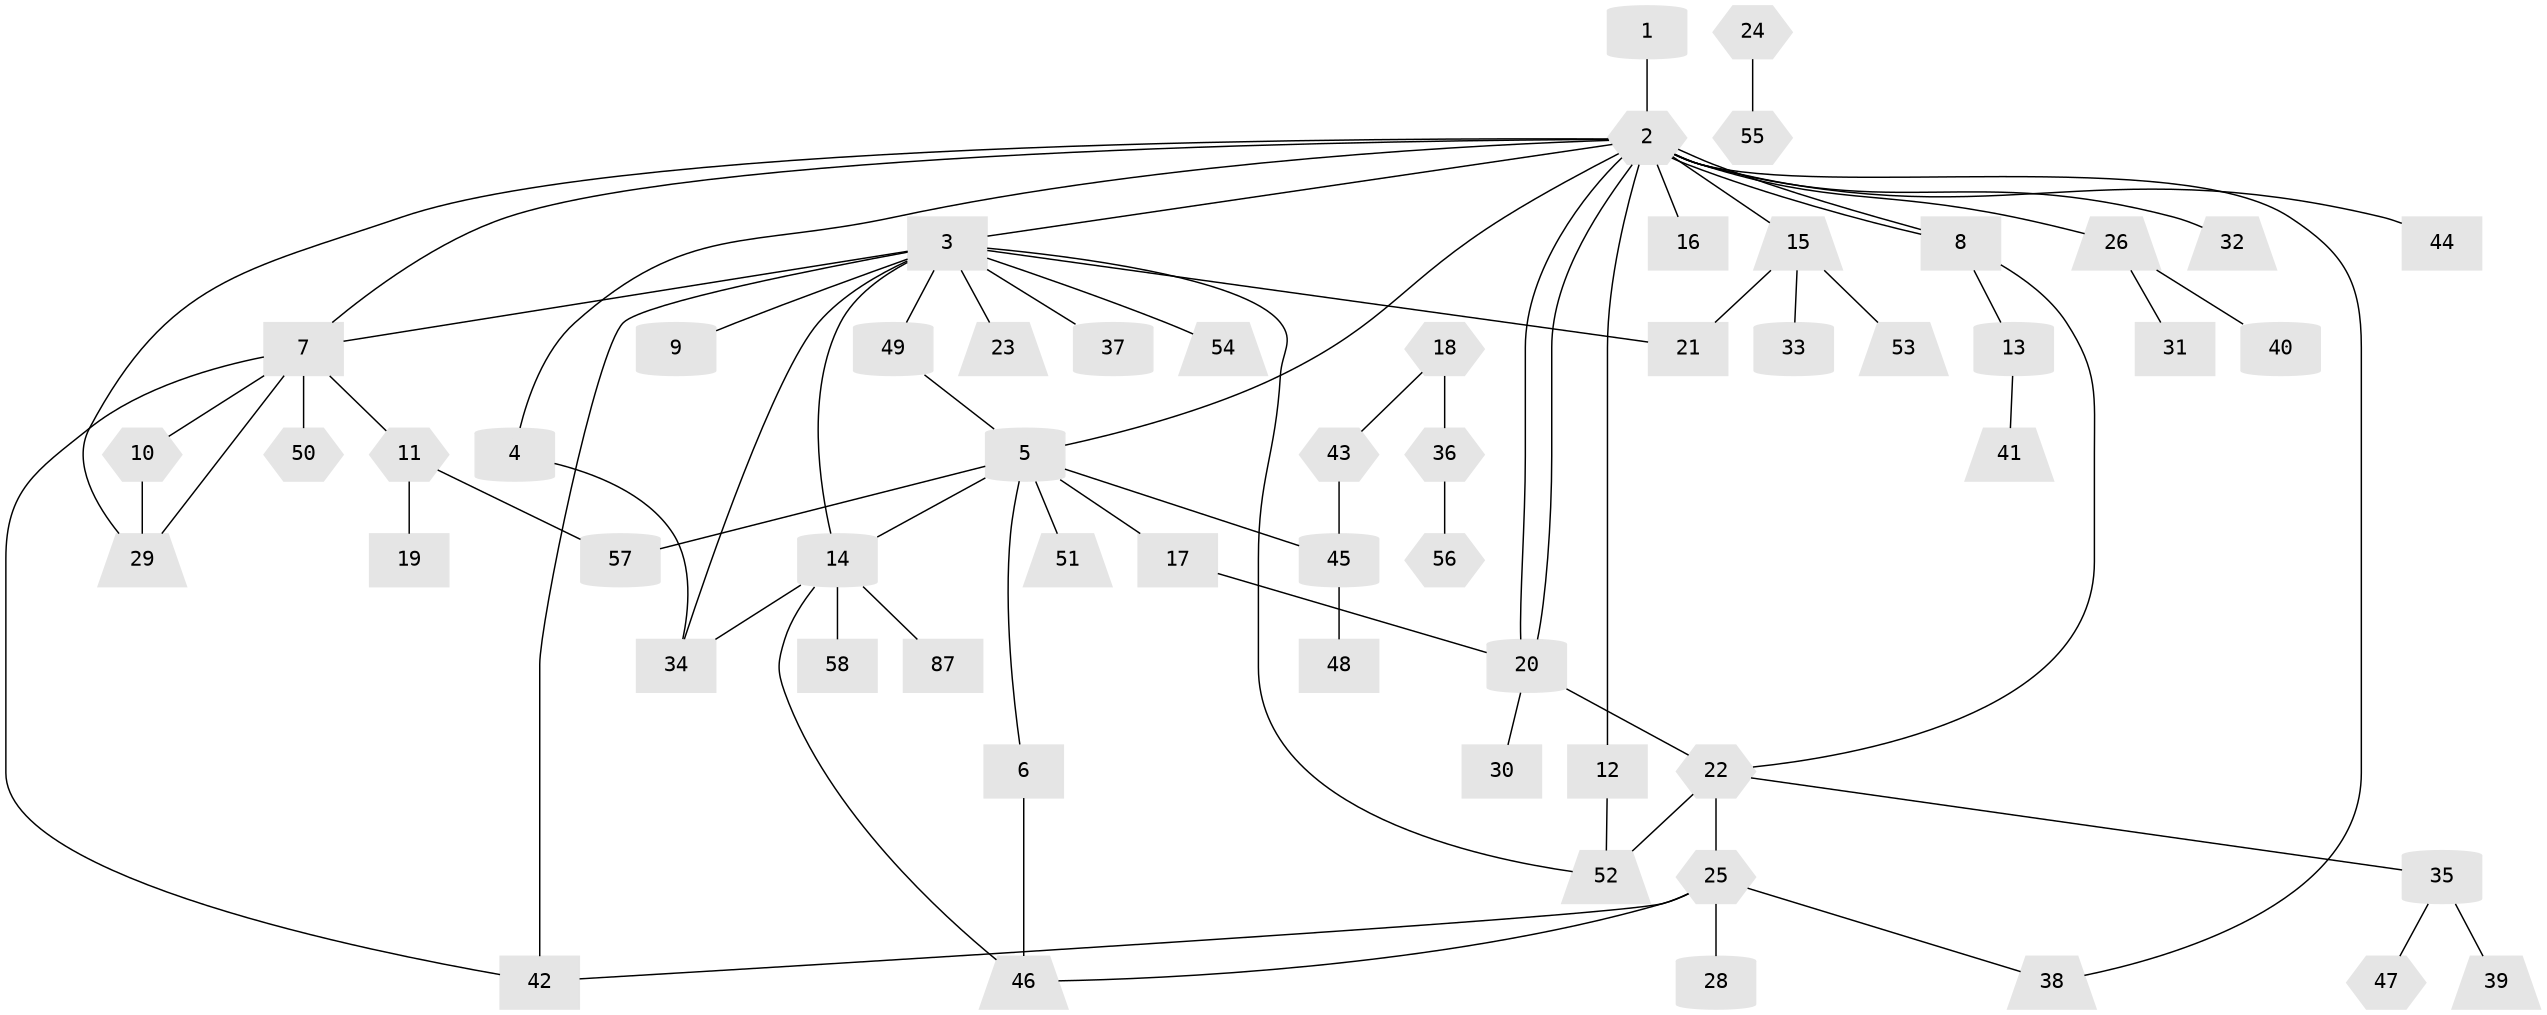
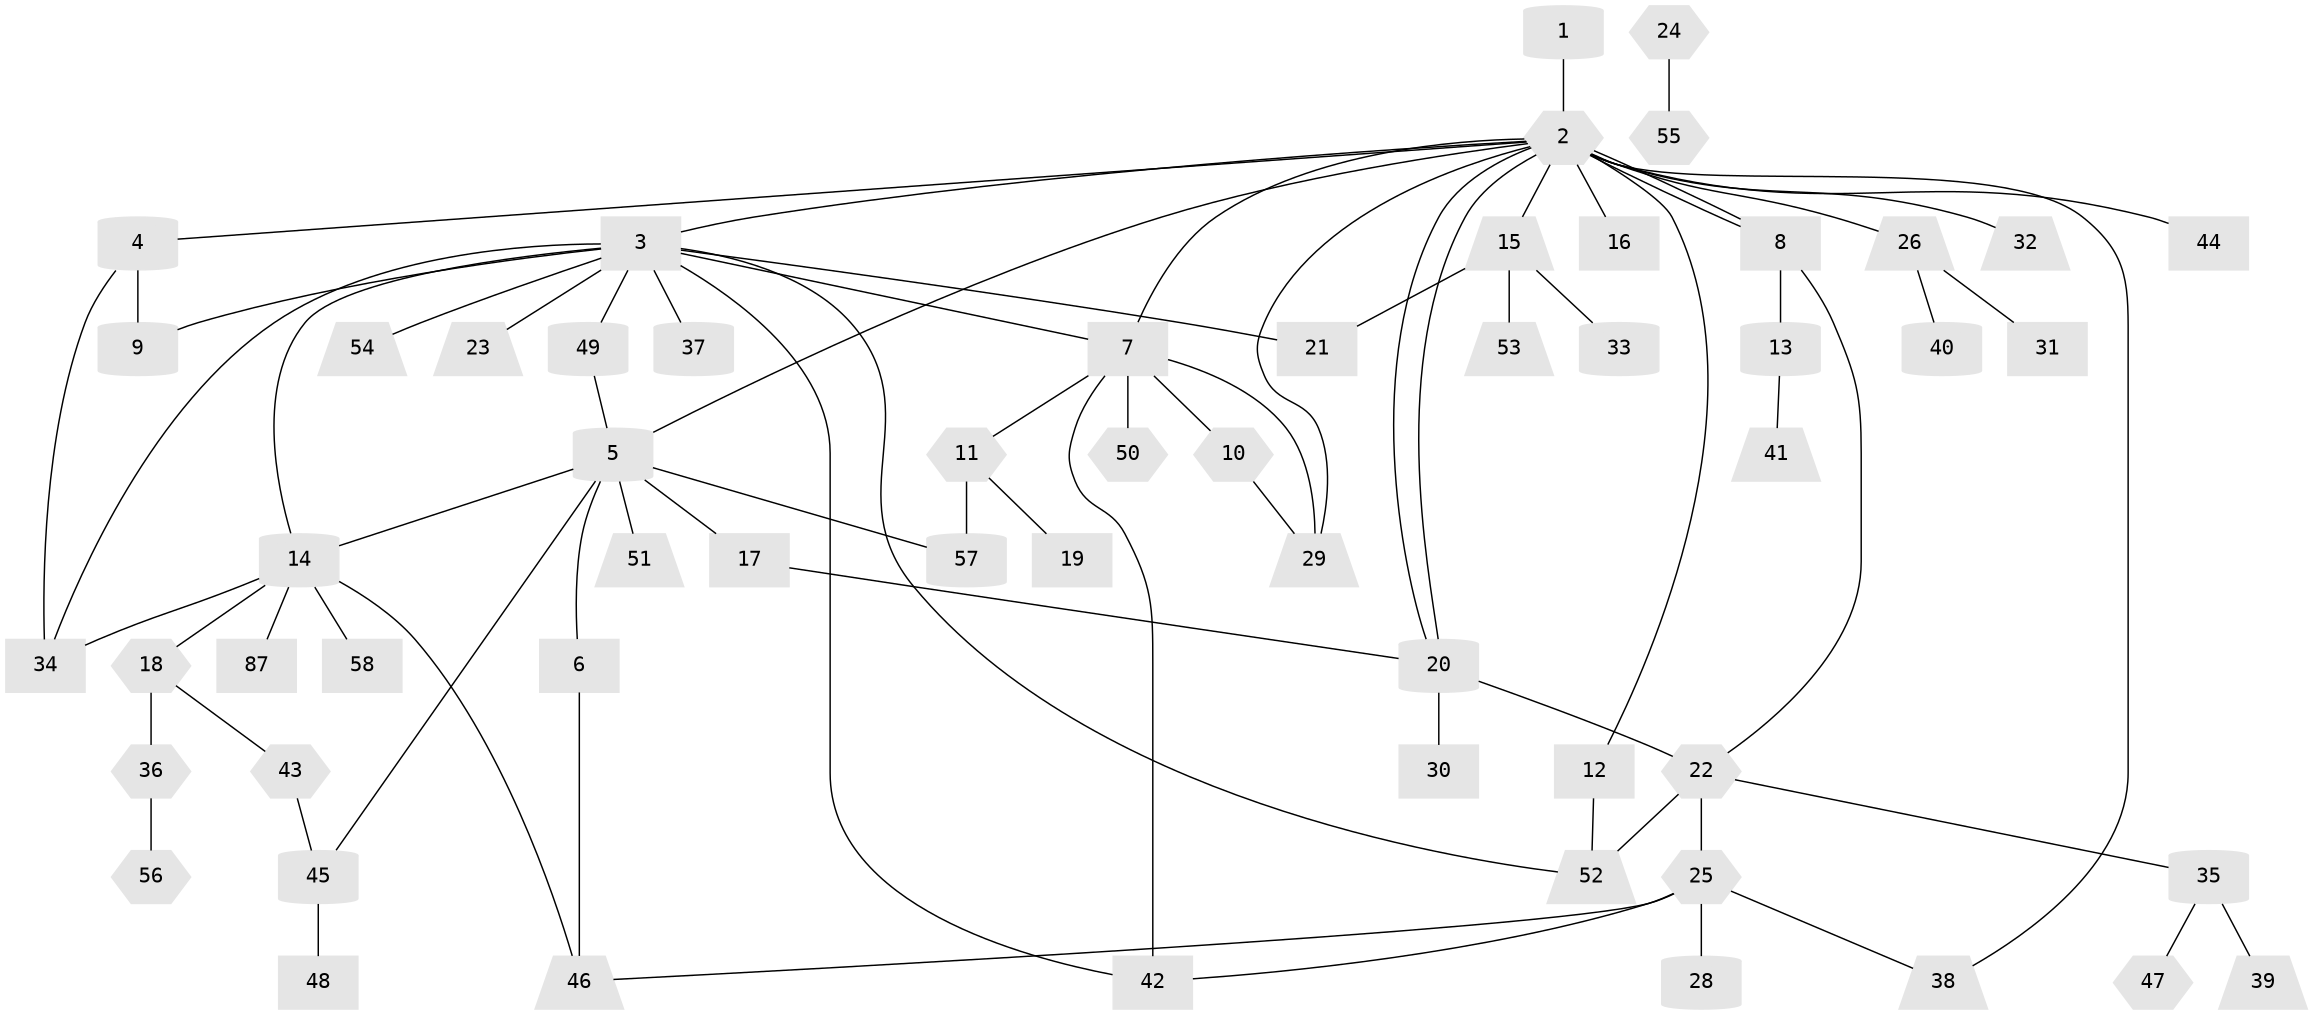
edge "4" -- "9": added
edge "14" -- "18": added
